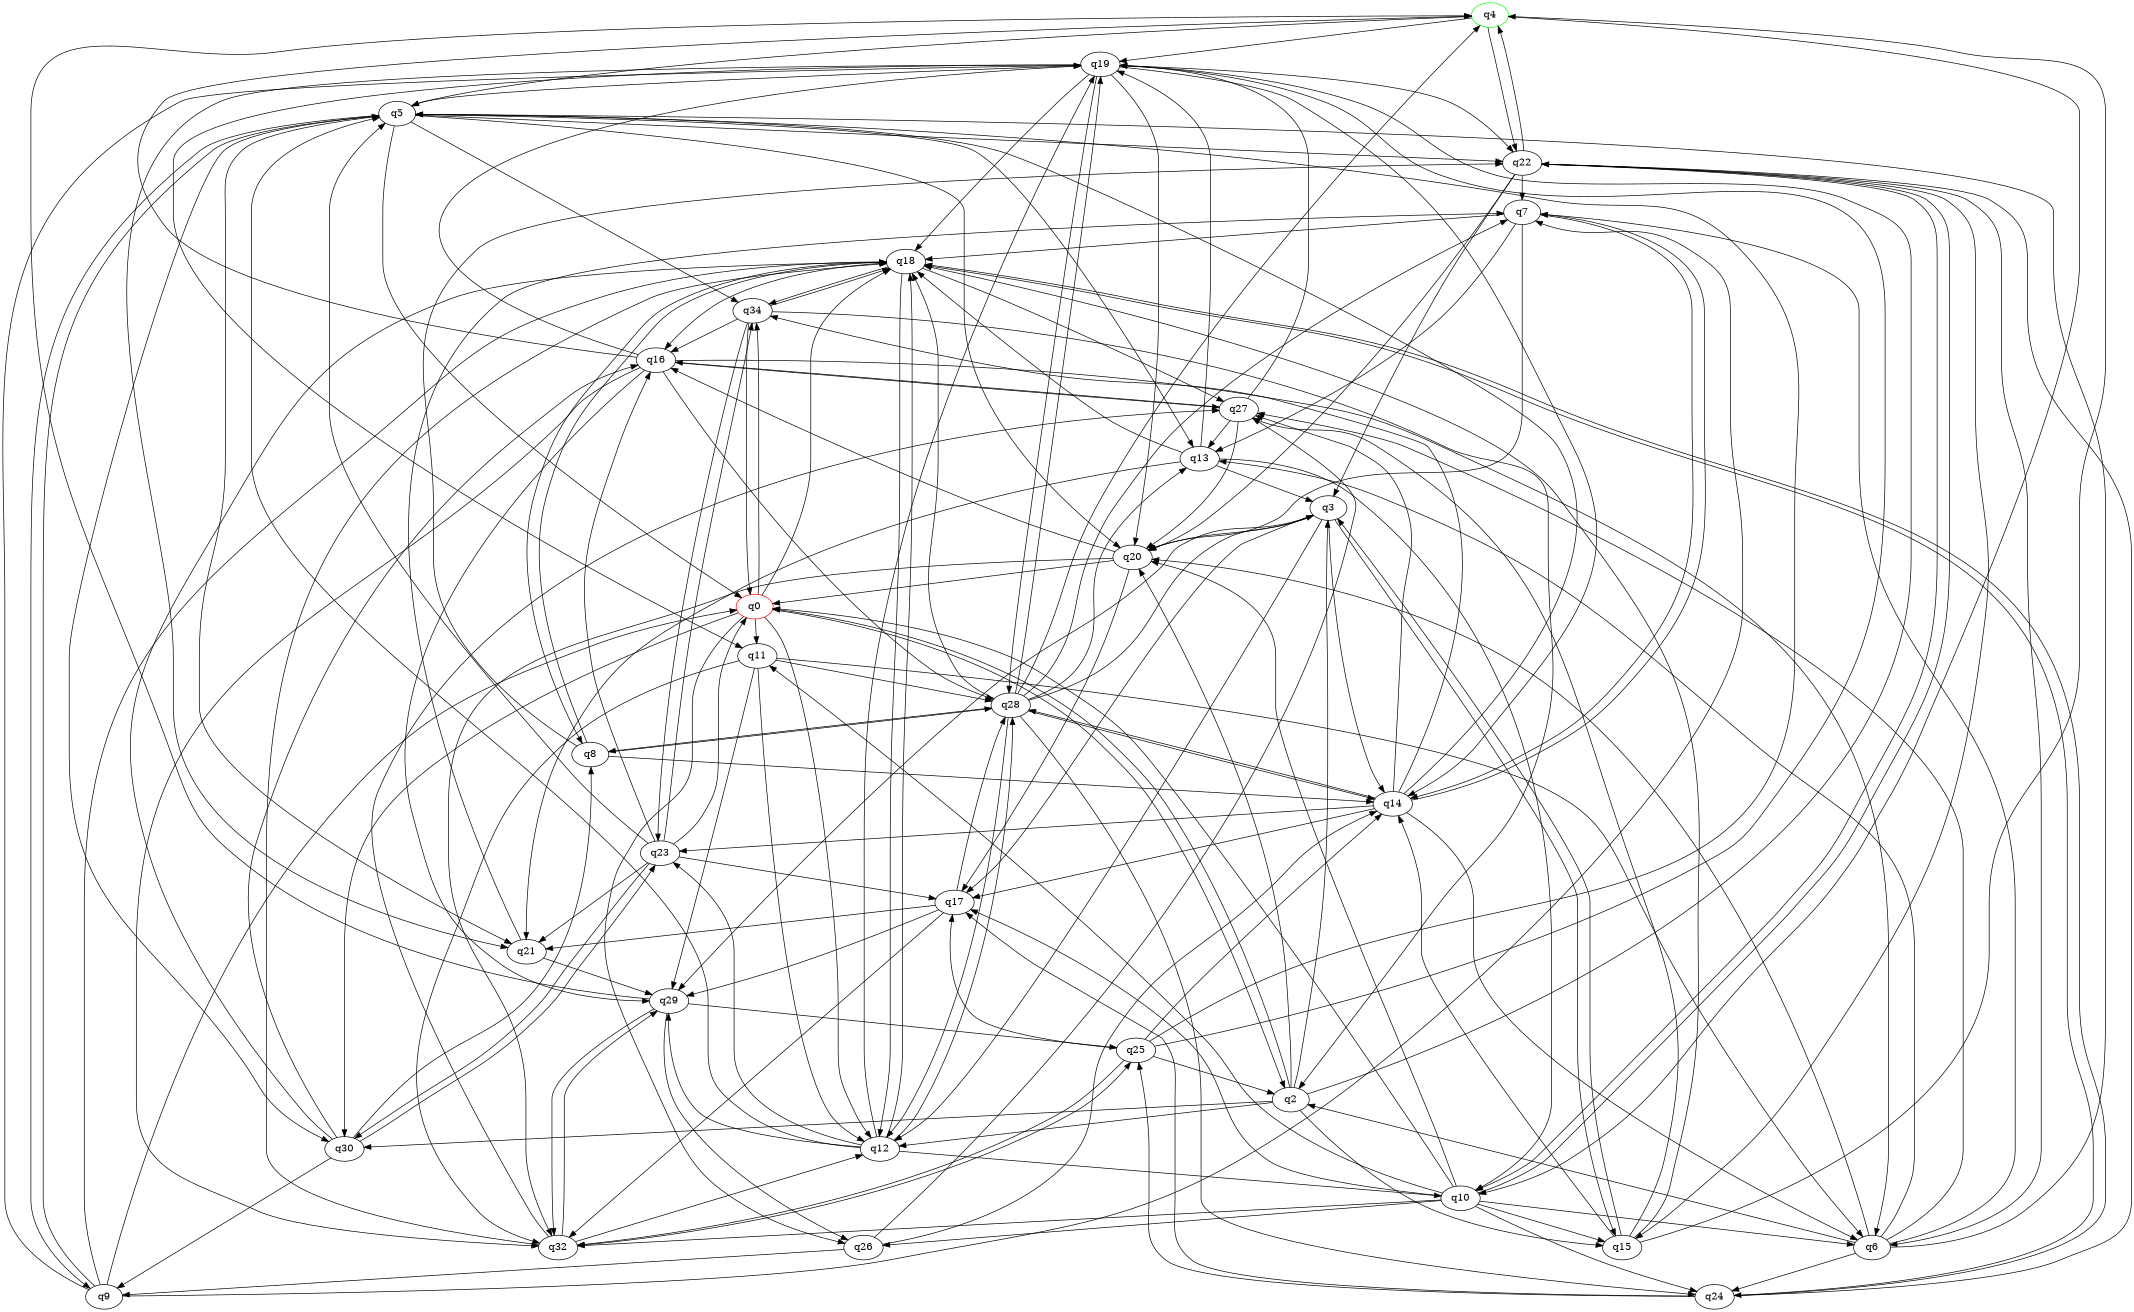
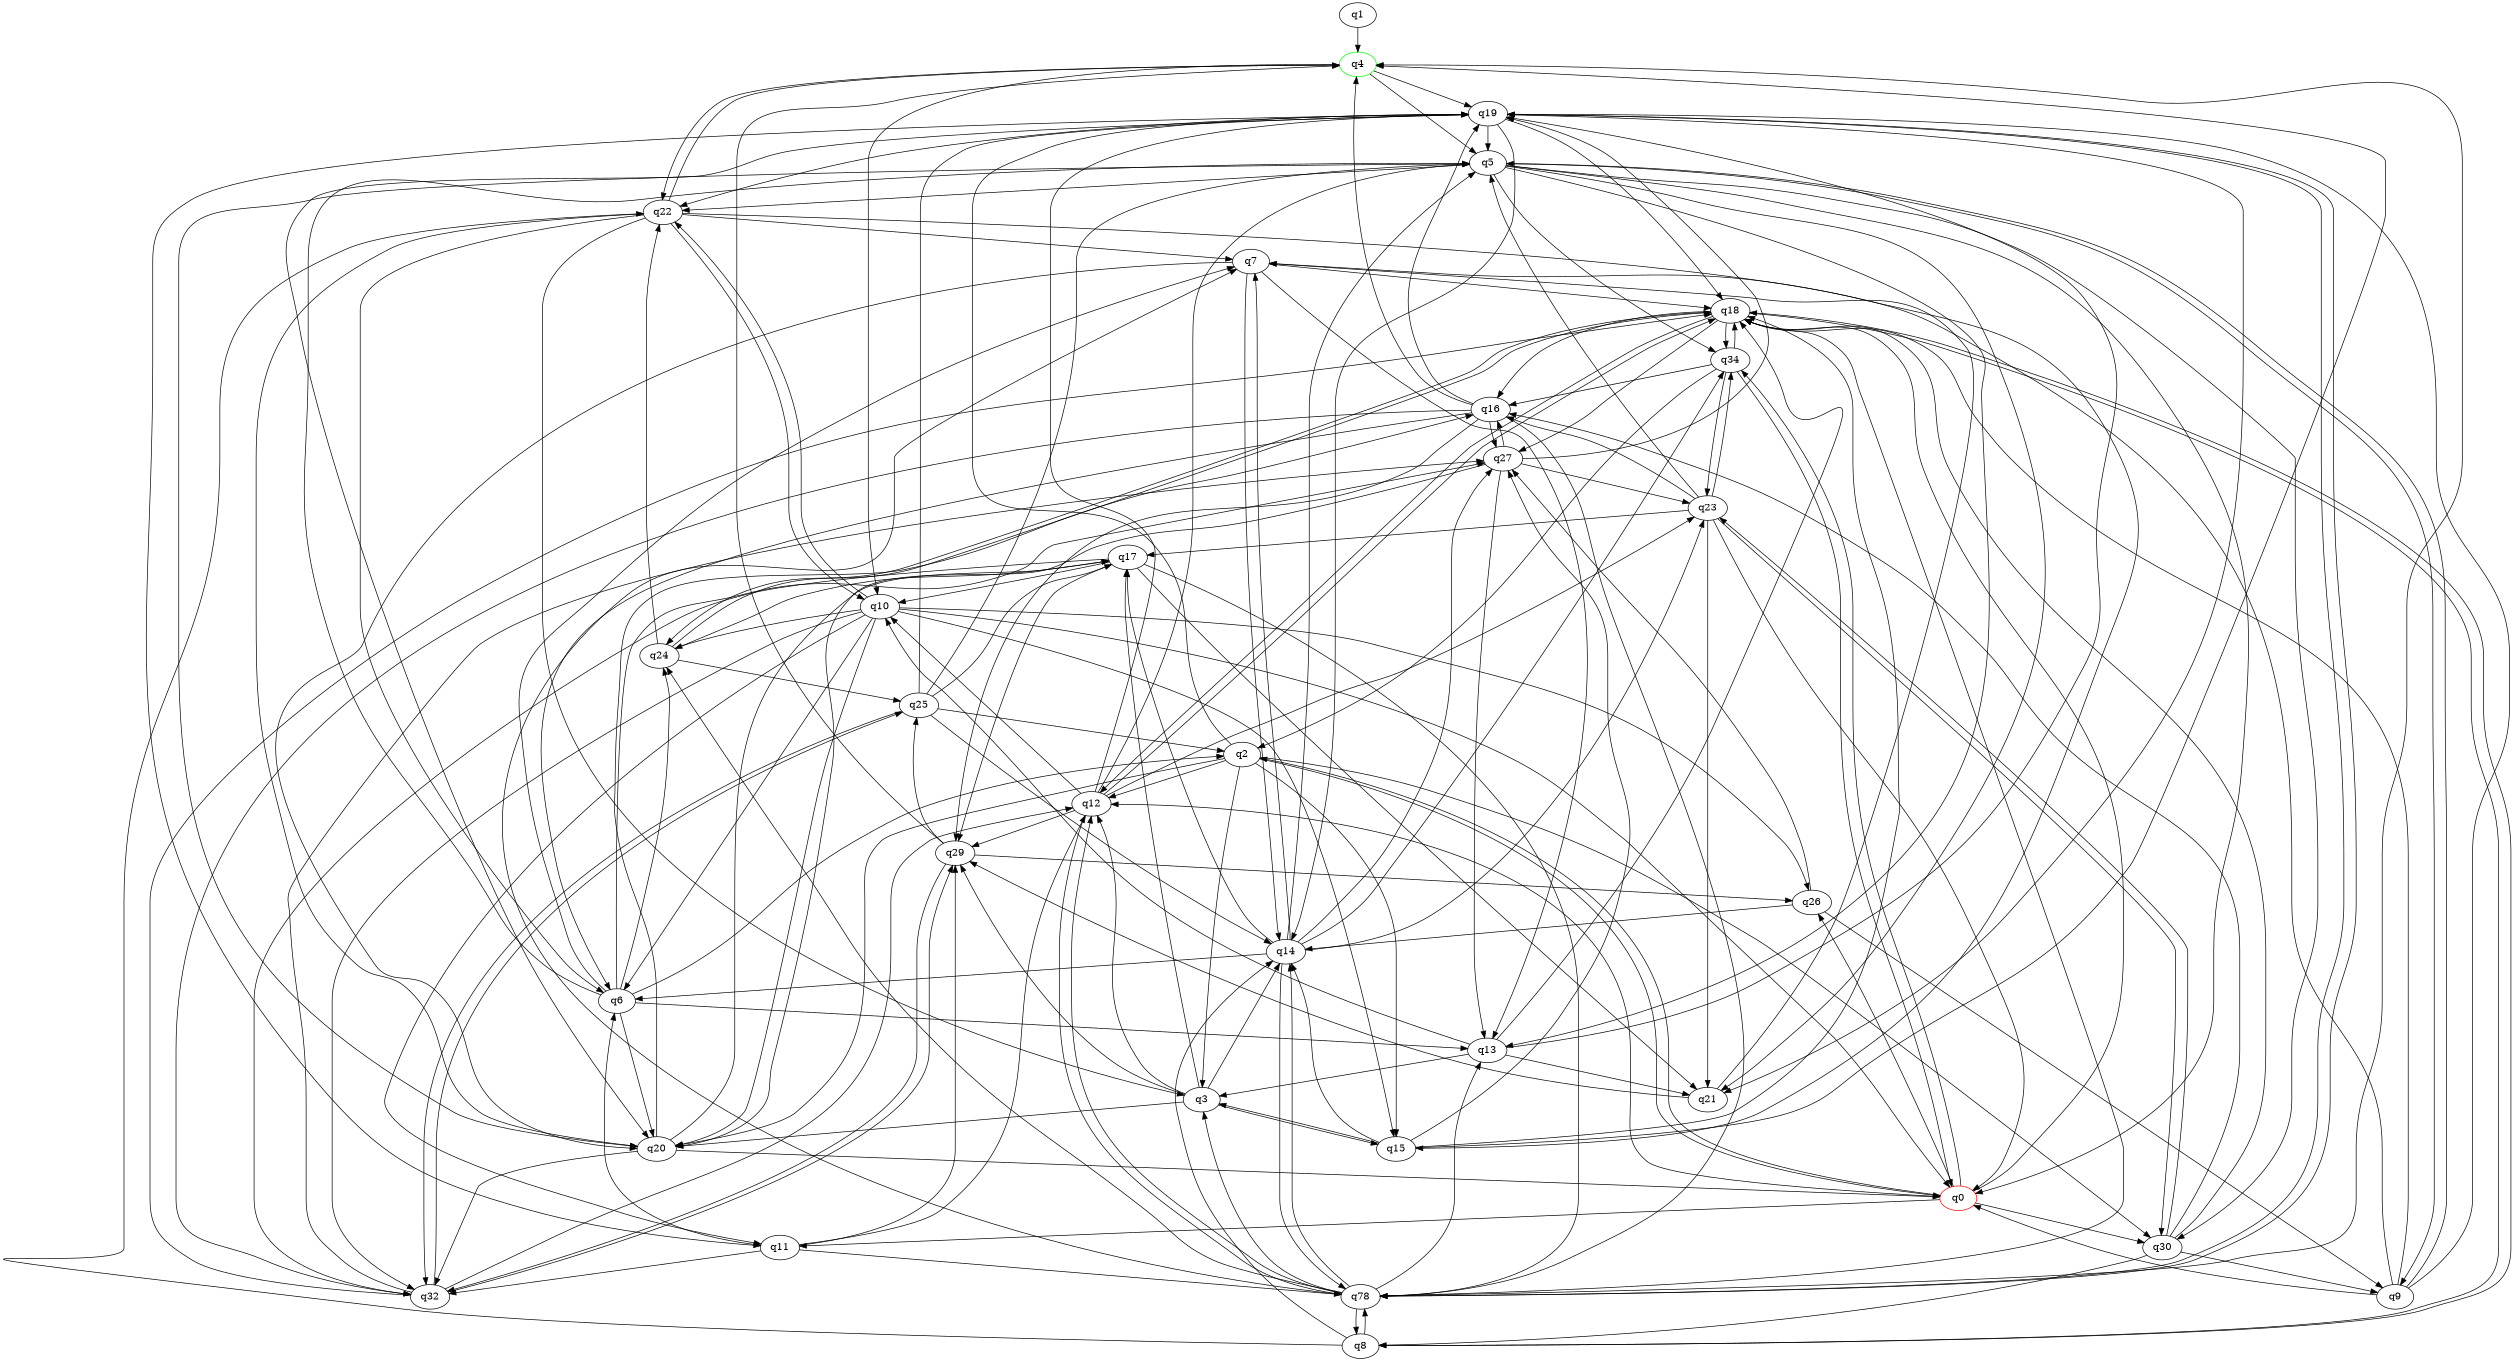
node "q1": added
edge "q27" -> "q23": added
node "q28": label "q28" -> "q78"
edge "q10" -> "q17": reversed
